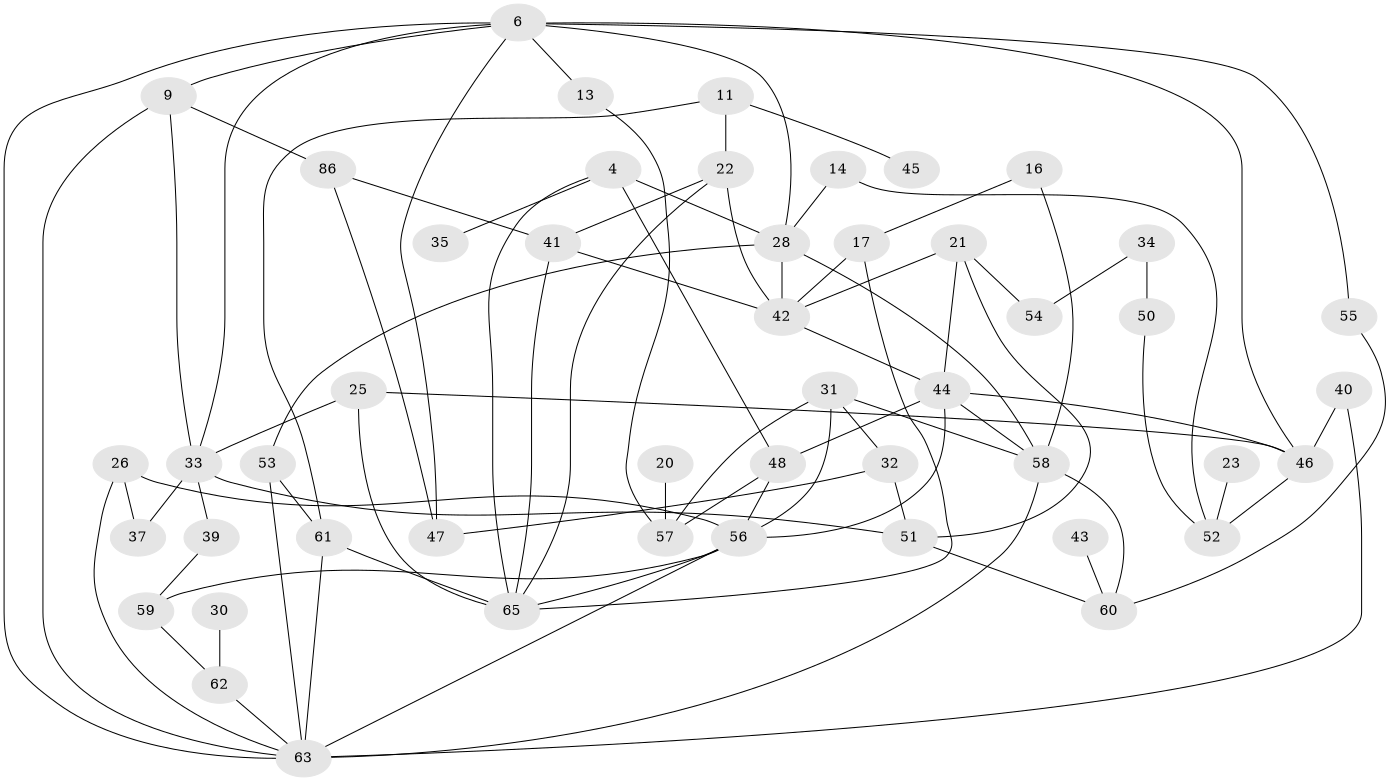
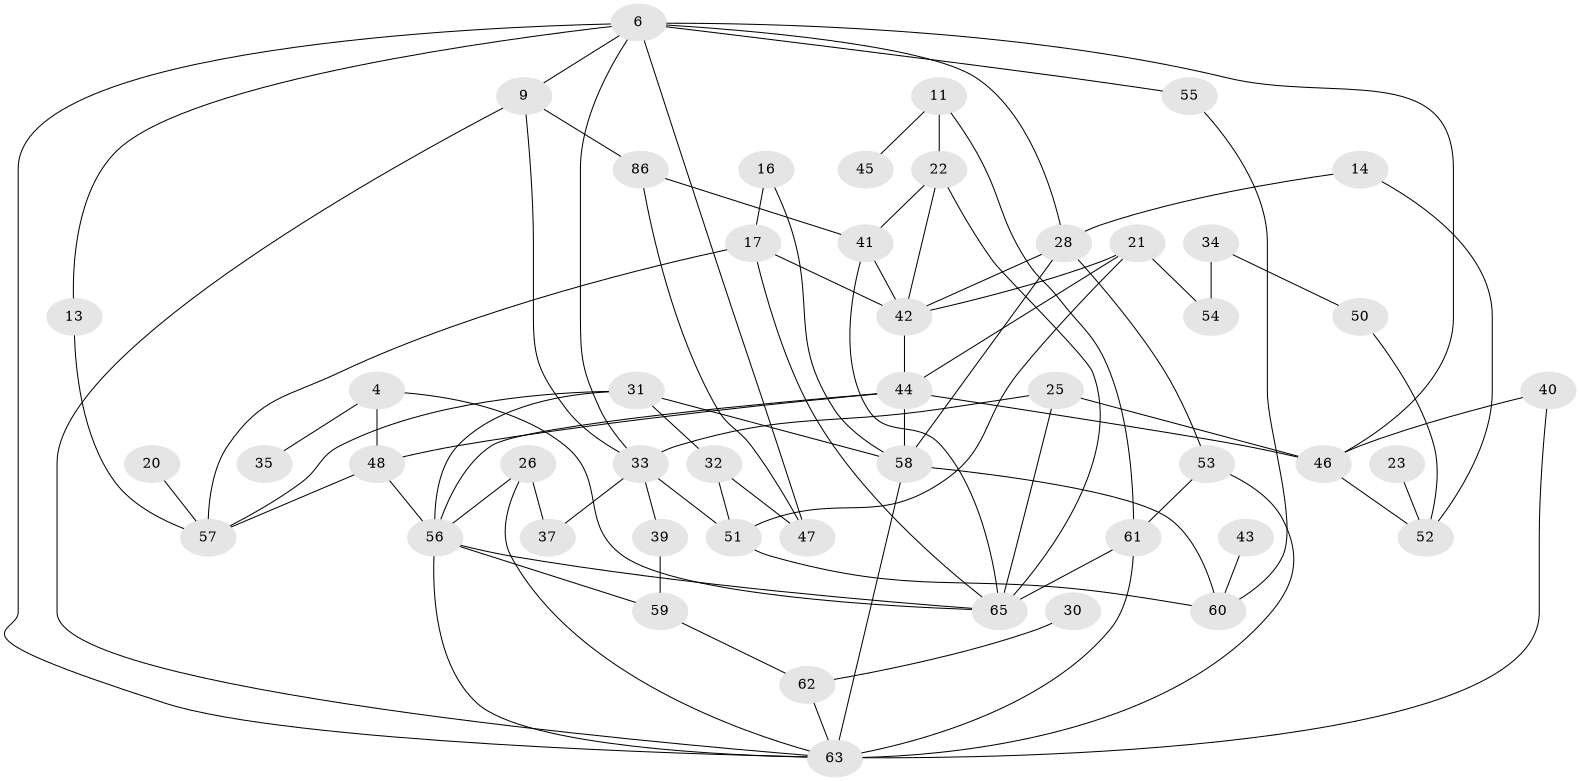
edge "4" -- "28": removed
edge "17" -- "57": added
